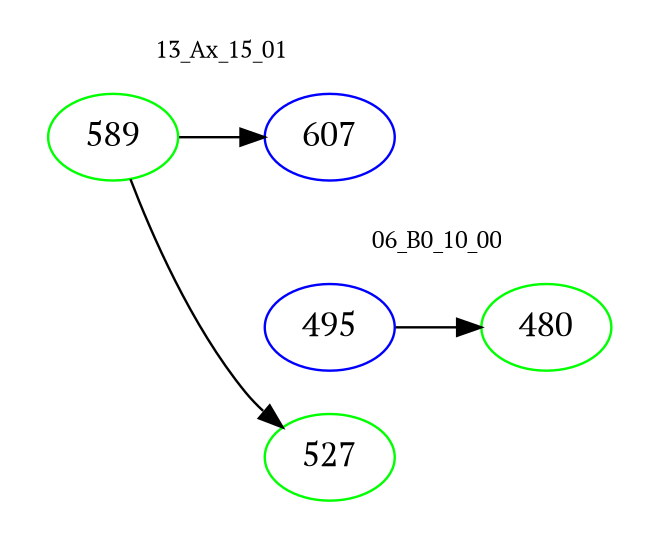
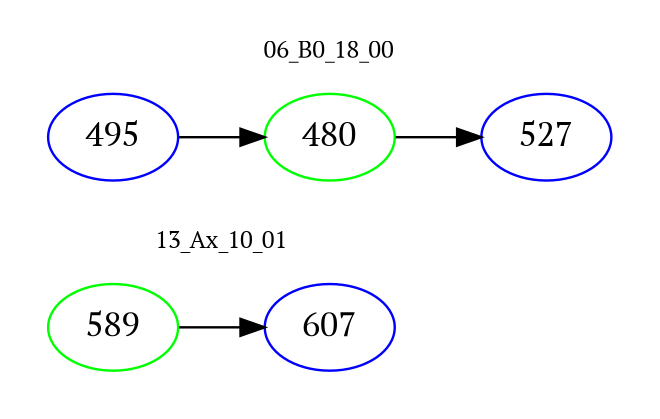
cluster "13_Ax_15_01": label "13_Ax_15_01" -> "13_Ax_10_01"
cluster "06_B0_10_00": label "06_B0_10_00" -> "06_B0_18_00"
edge "589" -> "527": now "480" -> "527"
node "527": color green -> blue
